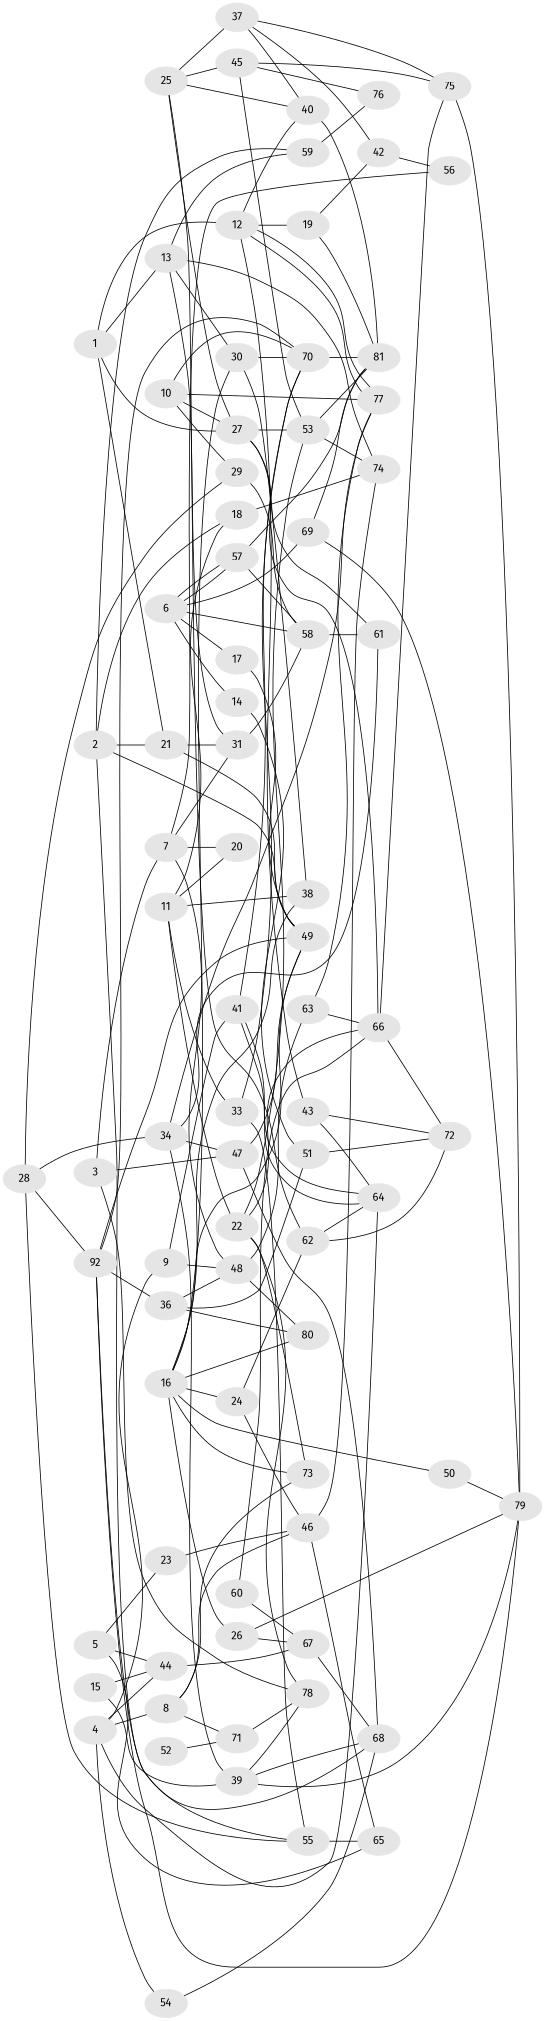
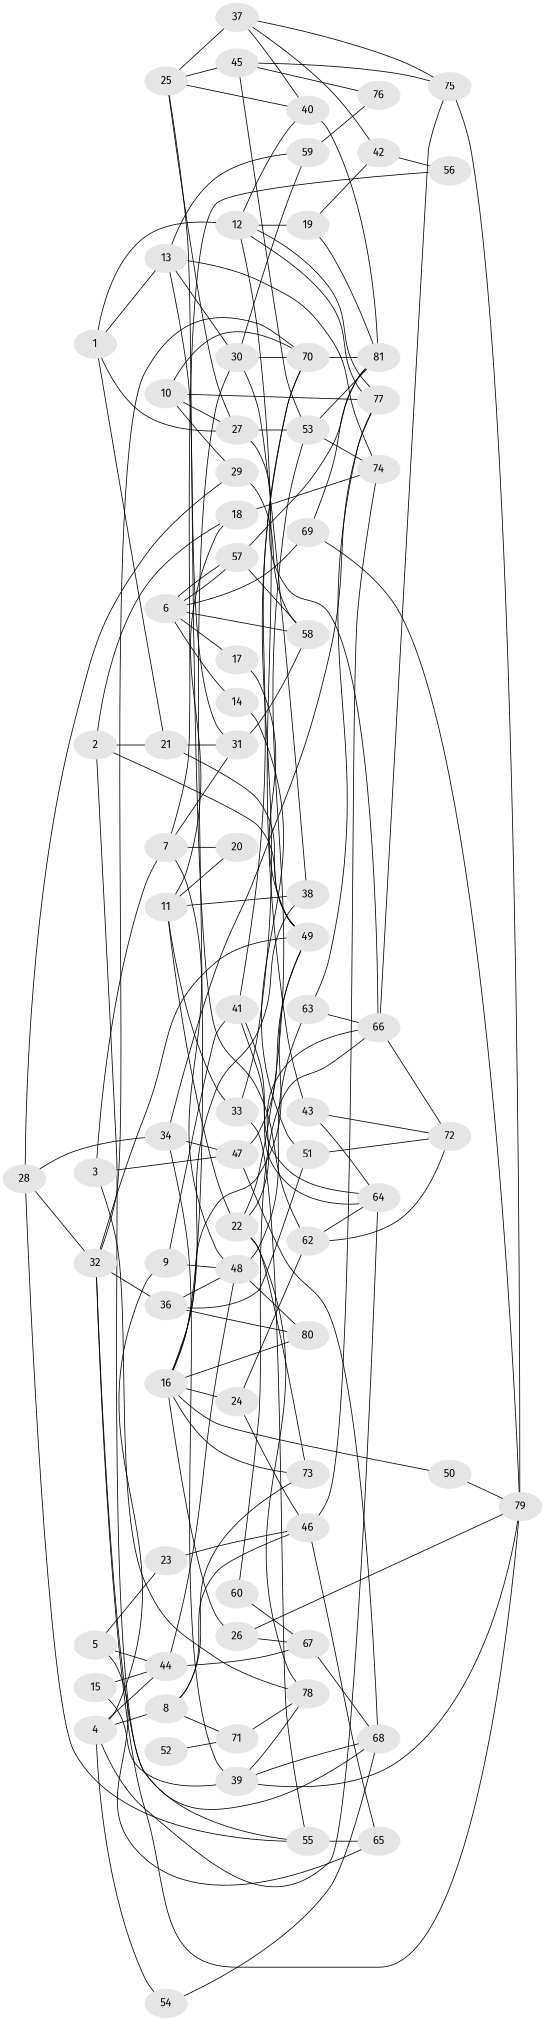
edge "59" -- "2": now "59" -- "30"
node "61": removed
node "92": label "92" -> "32"
edge "48" -- "44": added
